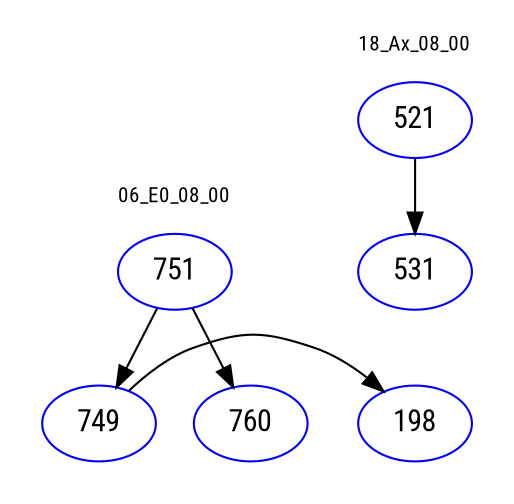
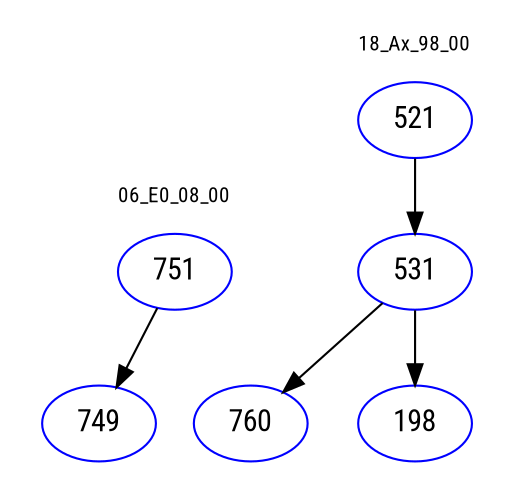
cluster "18_Ax_08_00": label "18_Ax_08_00" -> "18_Ax_98_00"
edge "751" -> "760": now "531" -> "760"
edge "749" -> "198": now "531" -> "198"
